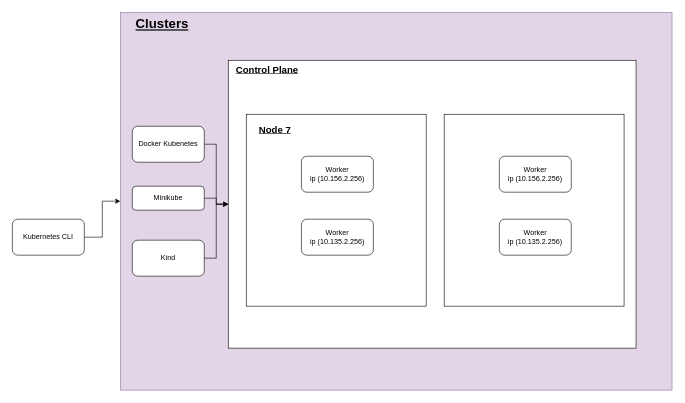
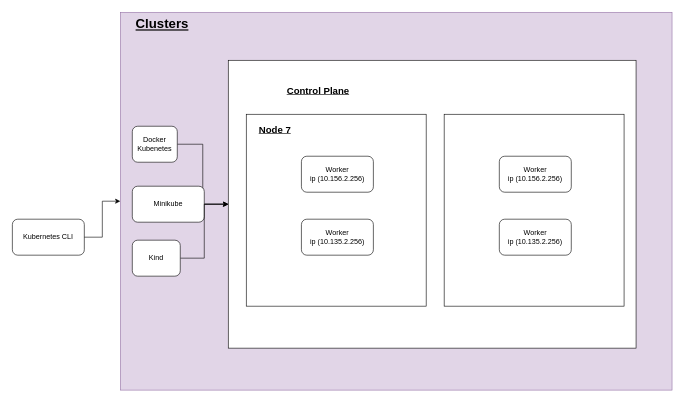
node "Control Plane": moved (267, 69) -> (318, 90)
node "Docker Kubenetes": size 72x36 -> 45x36
node "Minikube": size 72x24 -> 72x36
node "Kind": size 72x36 -> 48x36
